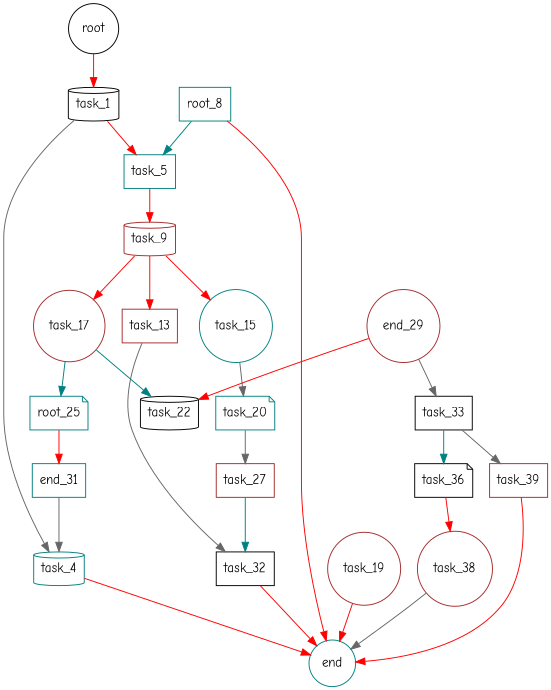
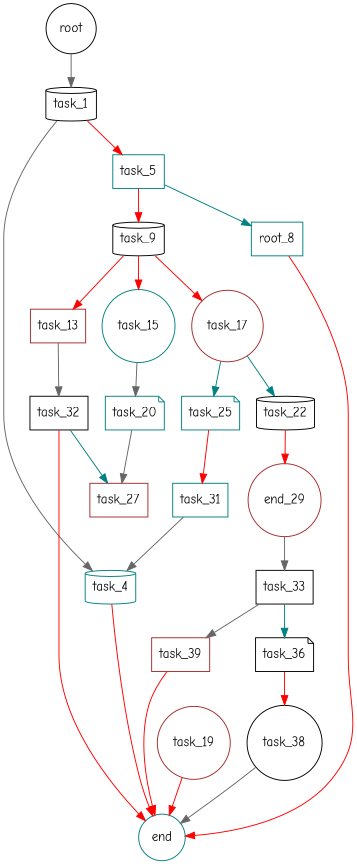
edge "root" -> "task_1": color red -> gray40
edge "root_8" -> "task_5": reversed
node "task_9": color brown -> black
edge "end_29" -> "task_22": reversed
node "root_25": label "root_25" -> "task_25"
node "end_31": label "end_31" -> "task_31"
edge "task_27" -> "task_32": reversed
node "task_38": color brown -> black
